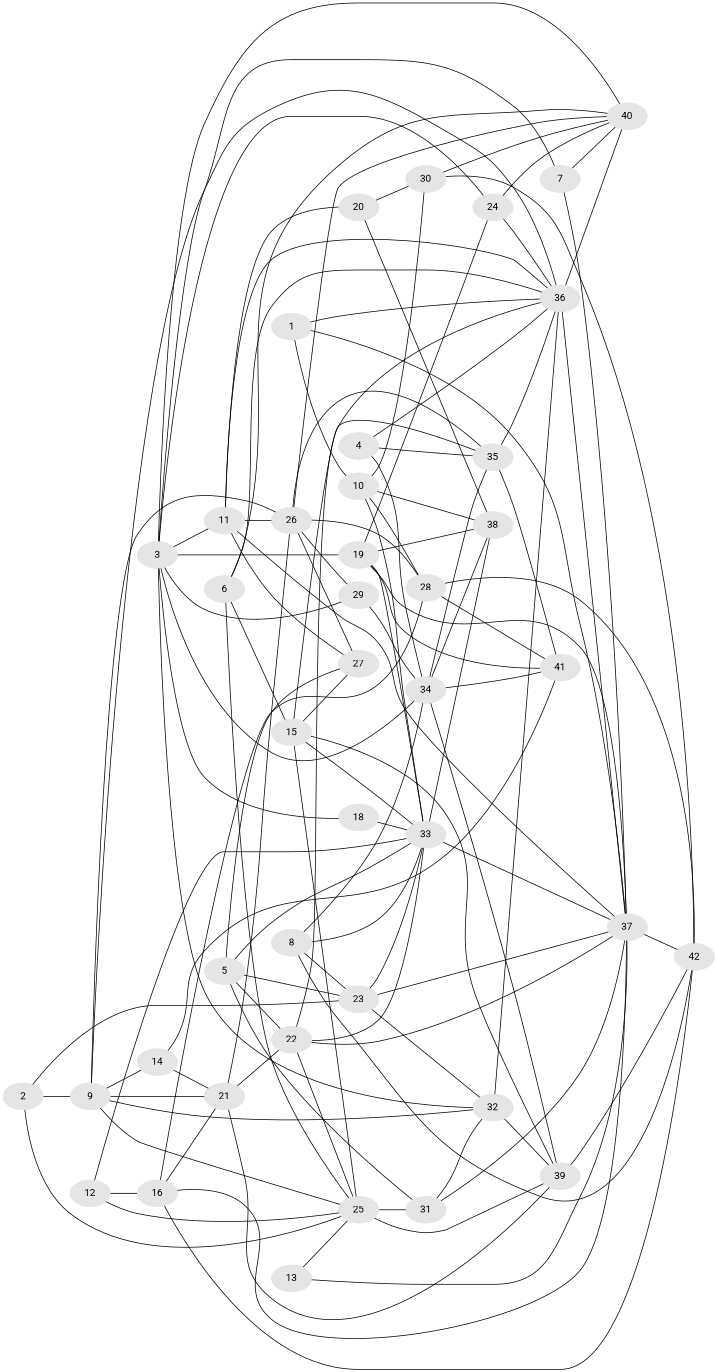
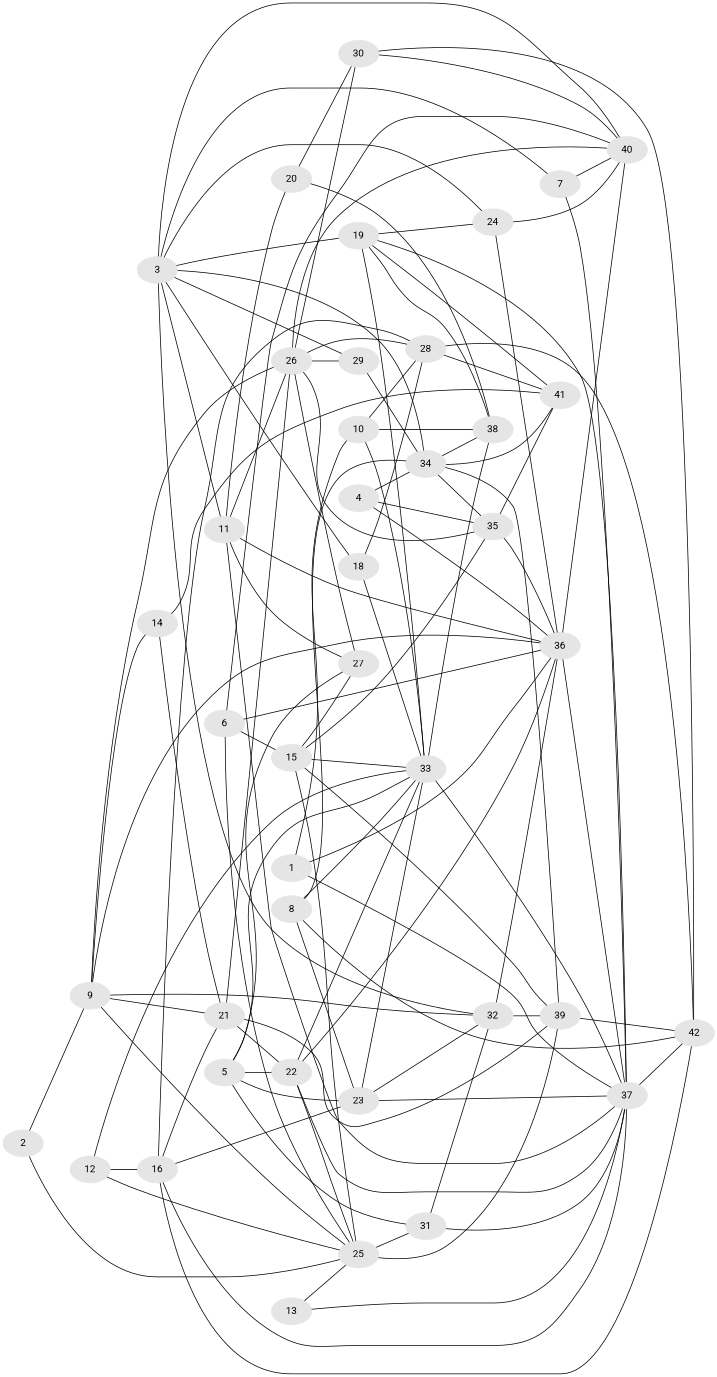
edge "30" -- "10": now "30" -- "26"
edge "28" -- "18": added
edge "23" -- "2": now "23" -- "16"
